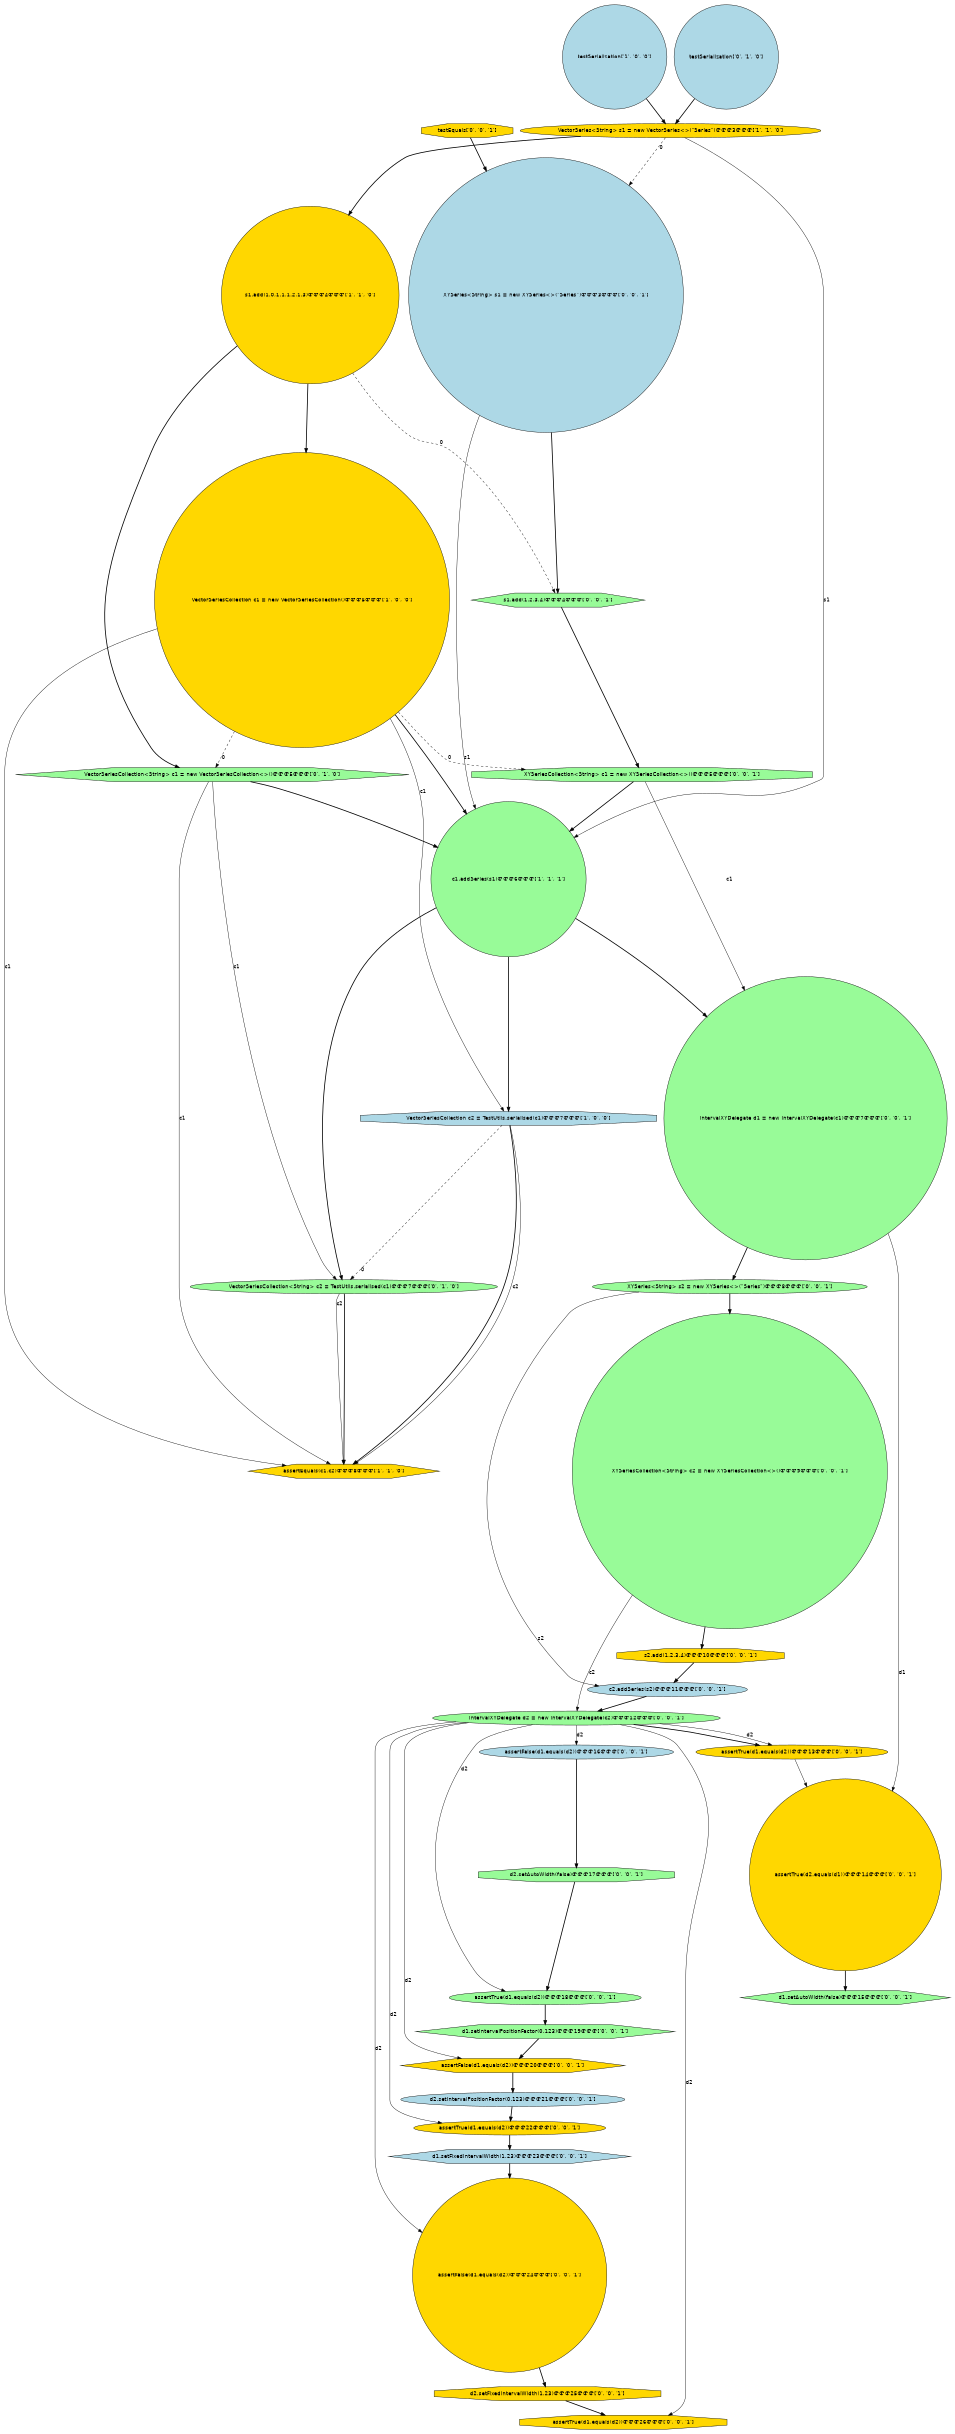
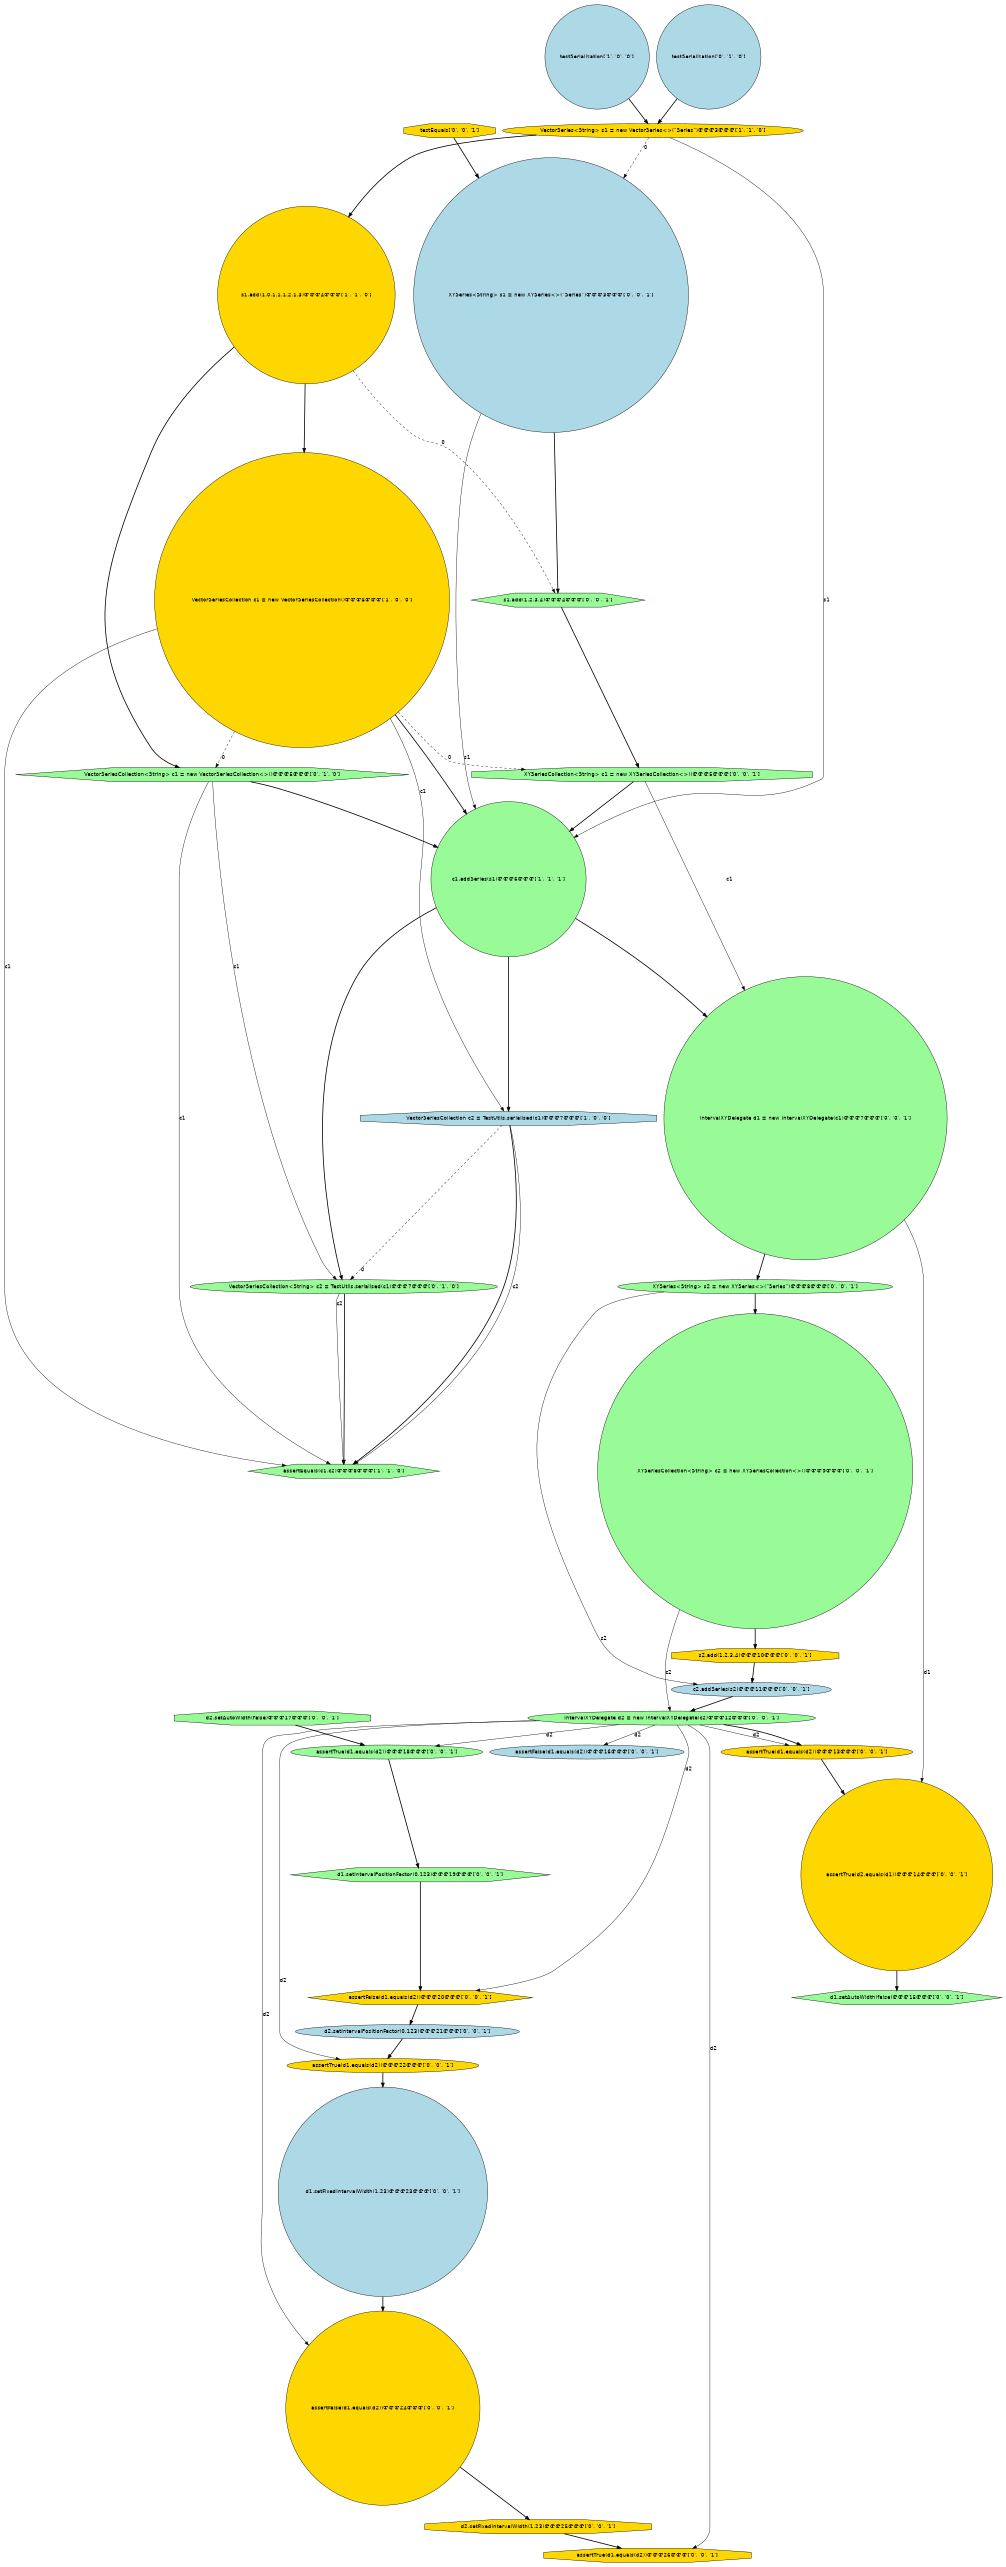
node "assertEquals(c1,c2)@@@8@@@['1', '1', '0']": fillcolor gold -> palegreen
edge "assertTrue(d1.equals(d2))@@@13@@@['0', '0', '1']" -> "assertTrue(d2.equals(d1))@@@14@@@['0', '0', '1']": style solid -> bold
edge "assertFalse(d1.equals(d2))@@@16@@@['0', '0', '1']" -> "d2.setAutoWidth(false)@@@17@@@['0', '0', '1']": removed
node "d1.setFixedIntervalWidth(1.23)@@@23@@@['0', '0', '1']": shape hexagon -> circle
